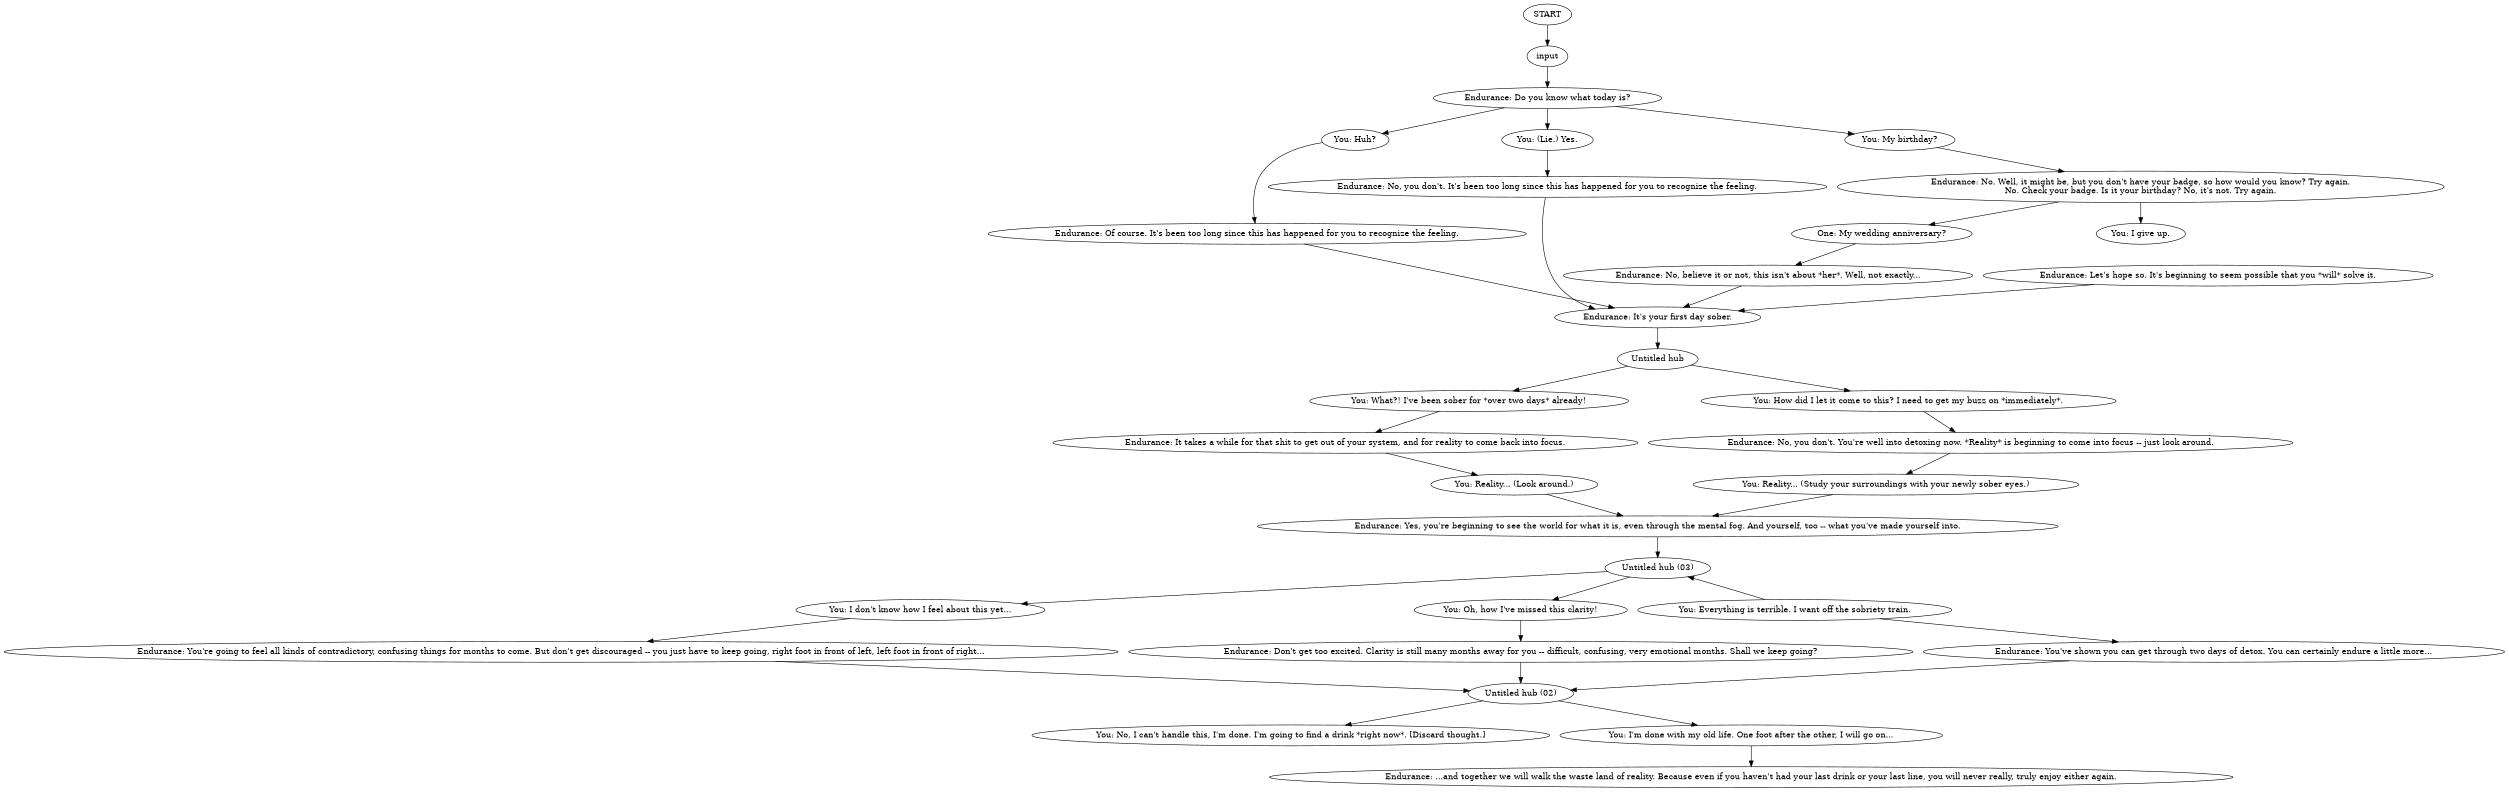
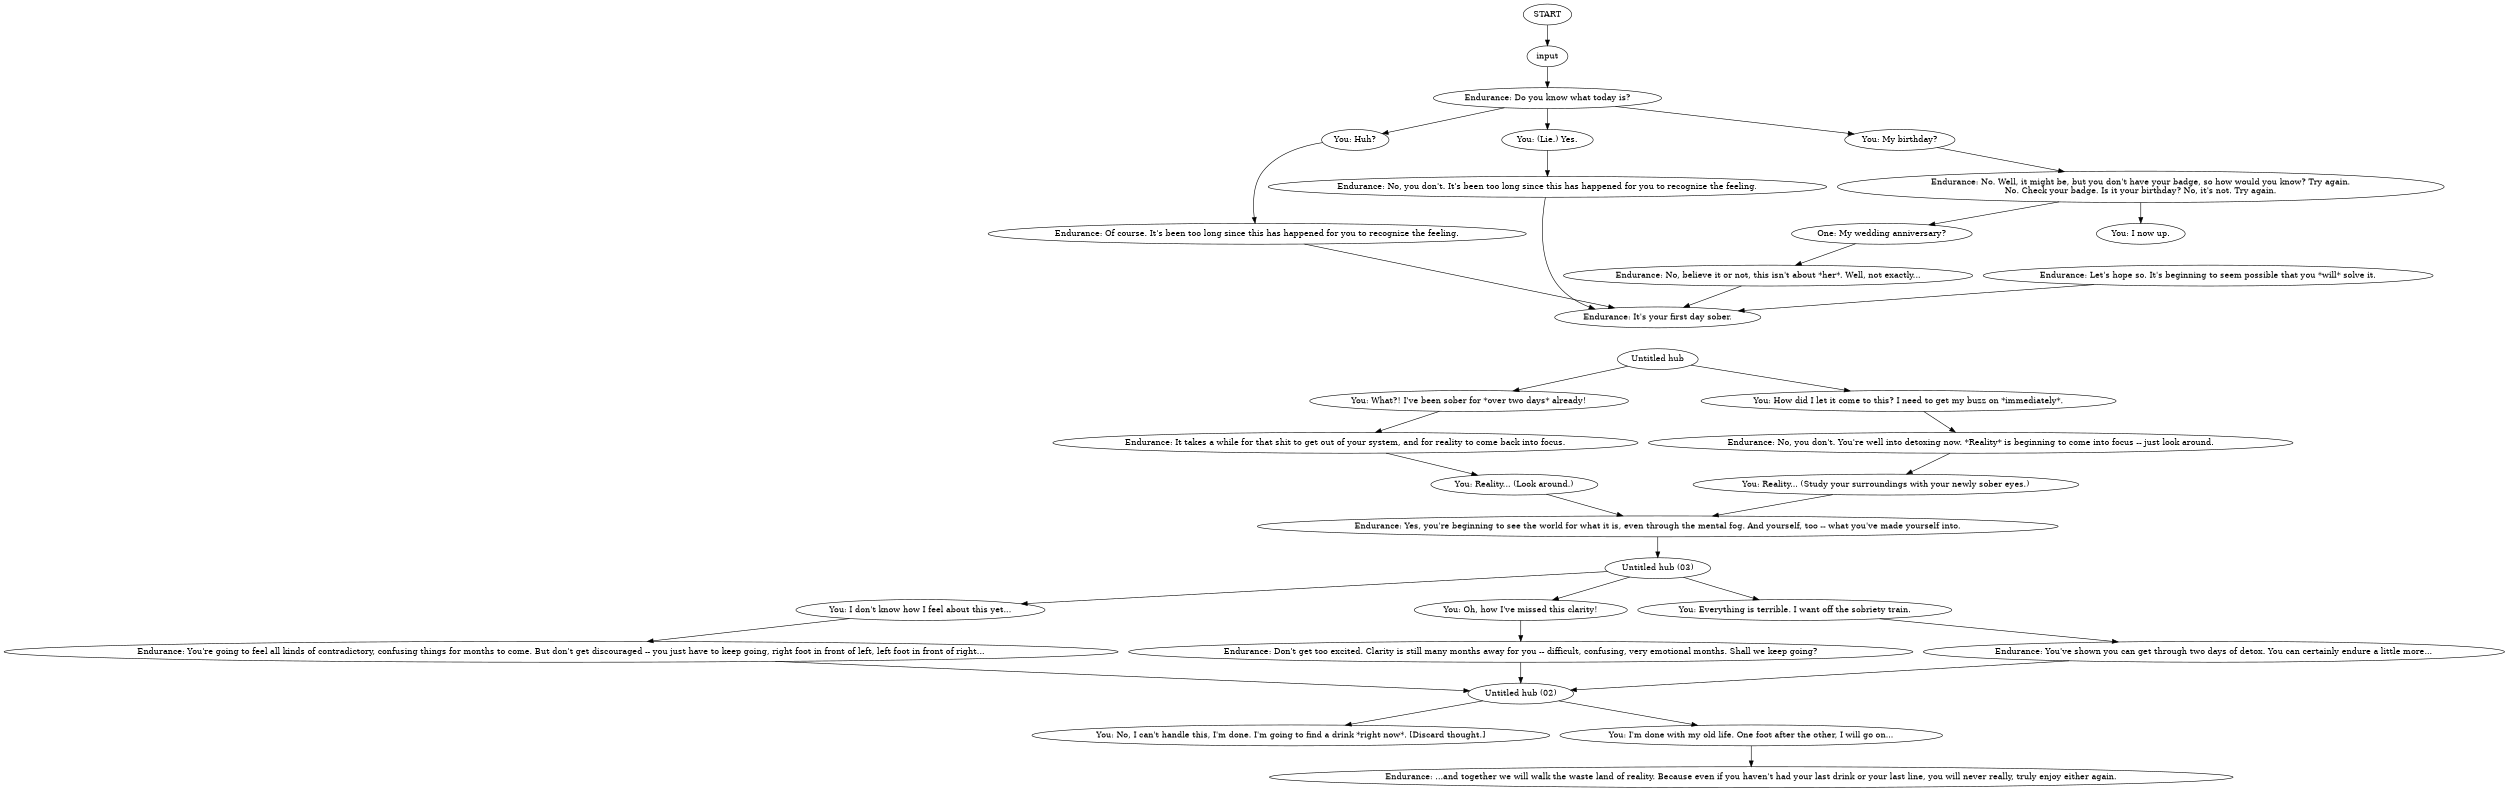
node "You: I give up.": label "You: I give up." -> "You: I now up."
edge "Endurance: It's your first day sober." -> "Untitled hub": removed
edge "You: Everything is terrible. I want off the sobriety train." -> "Untitled hub (03)": reversed
